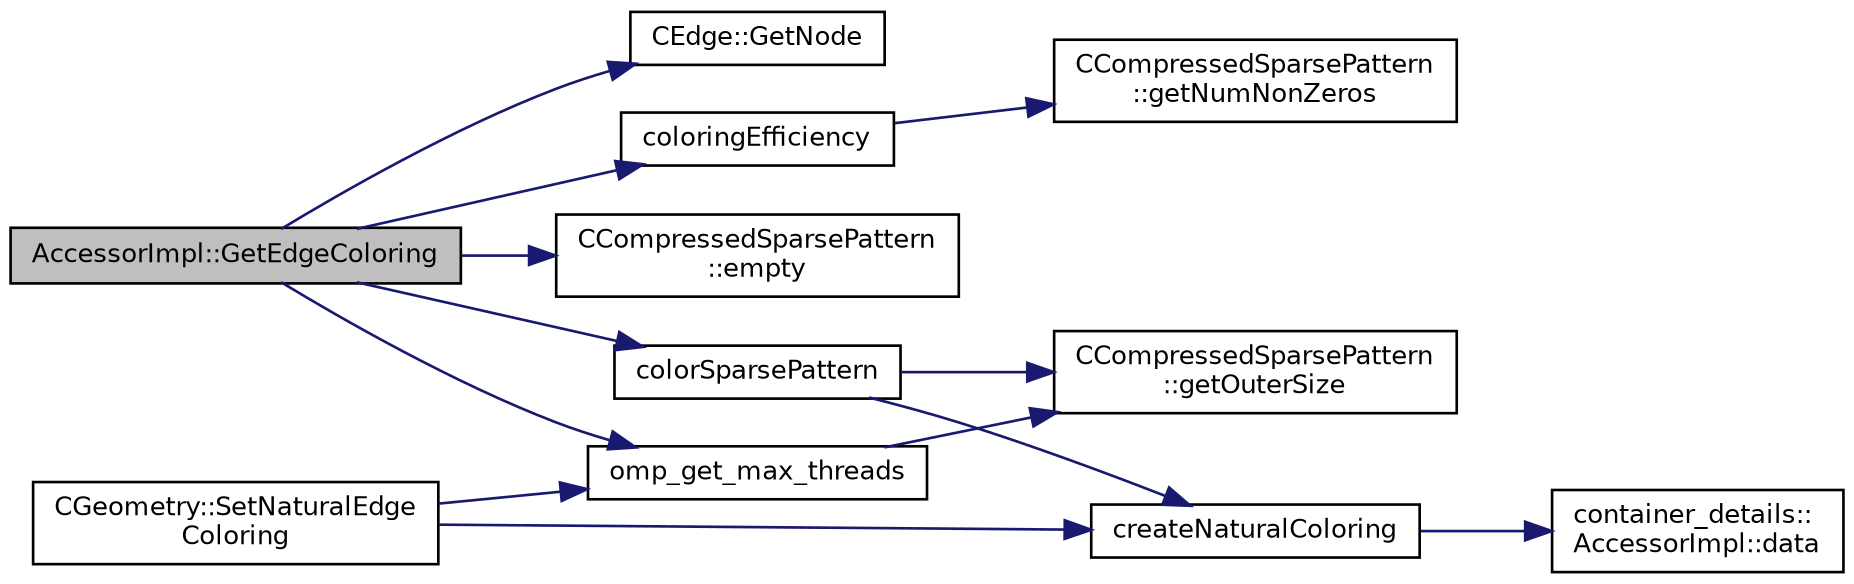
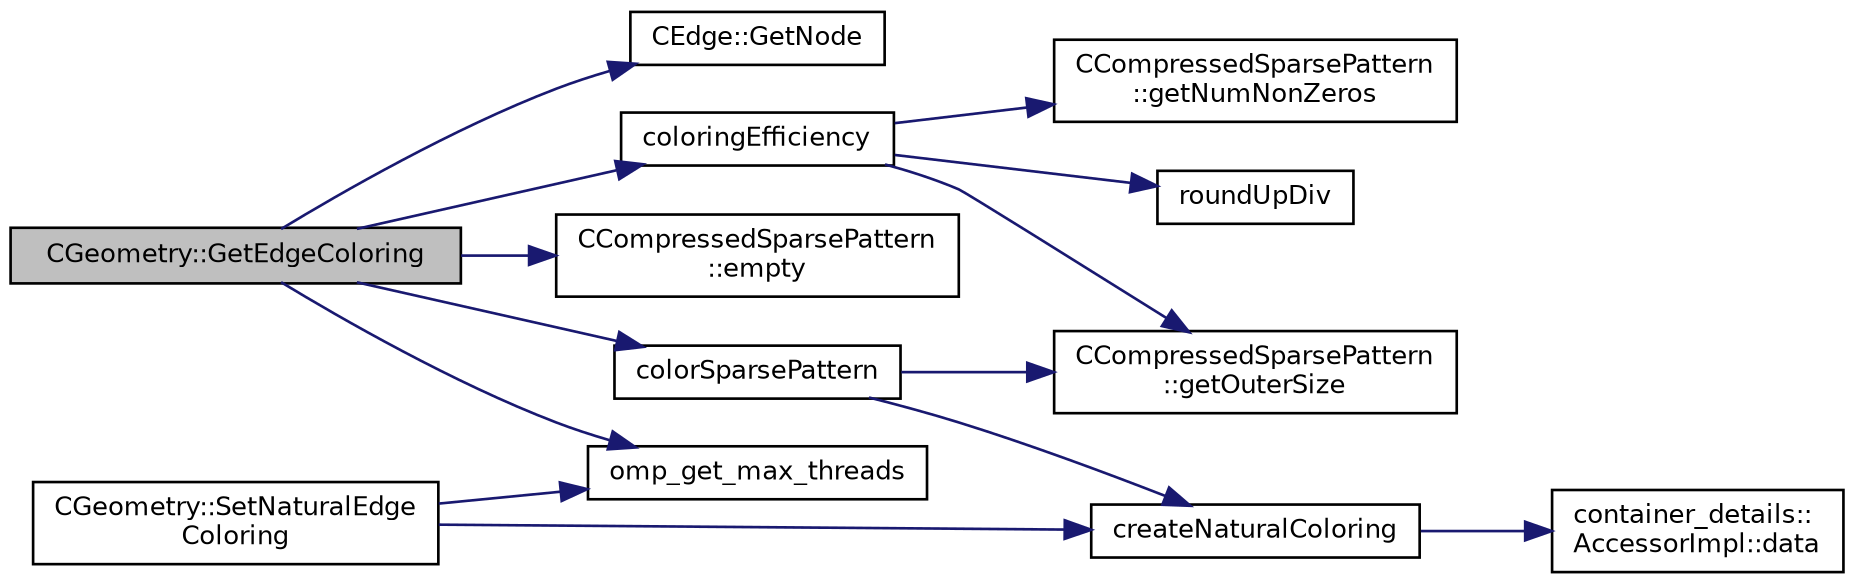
node "roundUpDiv": added
node "AccessorImpl::GetEdgeColoring": label "AccessorImpl::GetEdgeColoring" -> "CGeometry::GetEdgeColoring"
edge "omp_get_max_threads" -> "CCompressedSparsePattern ::getOuterSize": now "coloringEfficiency" -> "CCompressedSparsePattern ::getOuterSize"
